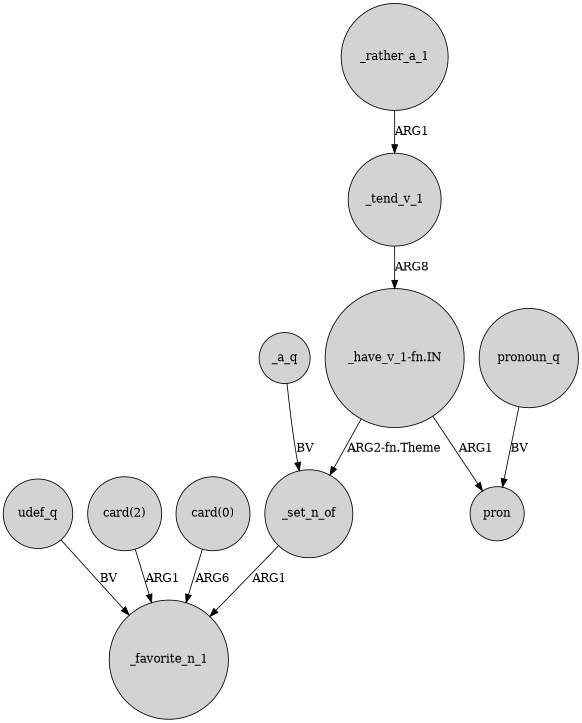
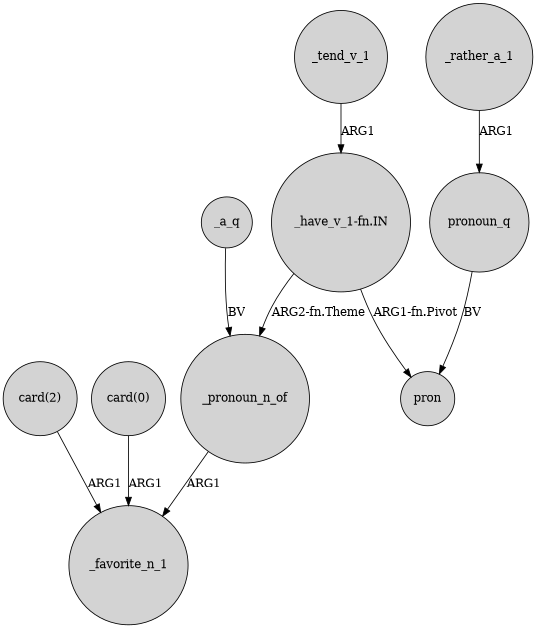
edge "_rather_a_1" -> "_tend_v_1": now "_rather_a_1" -> "pronoun_q"
edge "_tend_v_1" -> "_have_v_1-fn.IN": label "ARG8" -> "ARG1"
edge "_have_v_1-fn.IN" -> "pron": label "ARG1" -> "ARG1-fn.Pivot"
node "udef_q": removed
node "_set_n_of": label "_set_n_of" -> "_pronoun_n_of"
edge "card(0)" -> "_favorite_n_1": label "ARG6" -> "ARG1"
